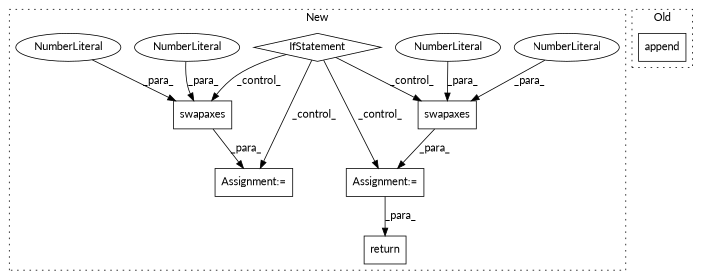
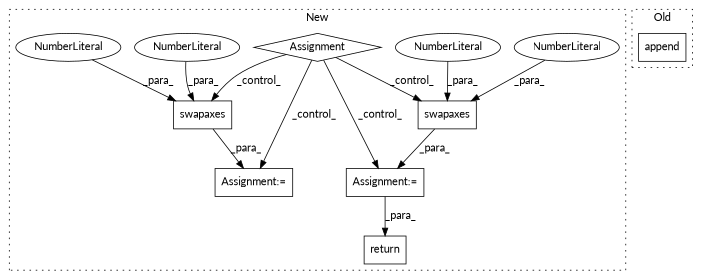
node "IfStatement": label "IfStatement" -> "Assignment"
